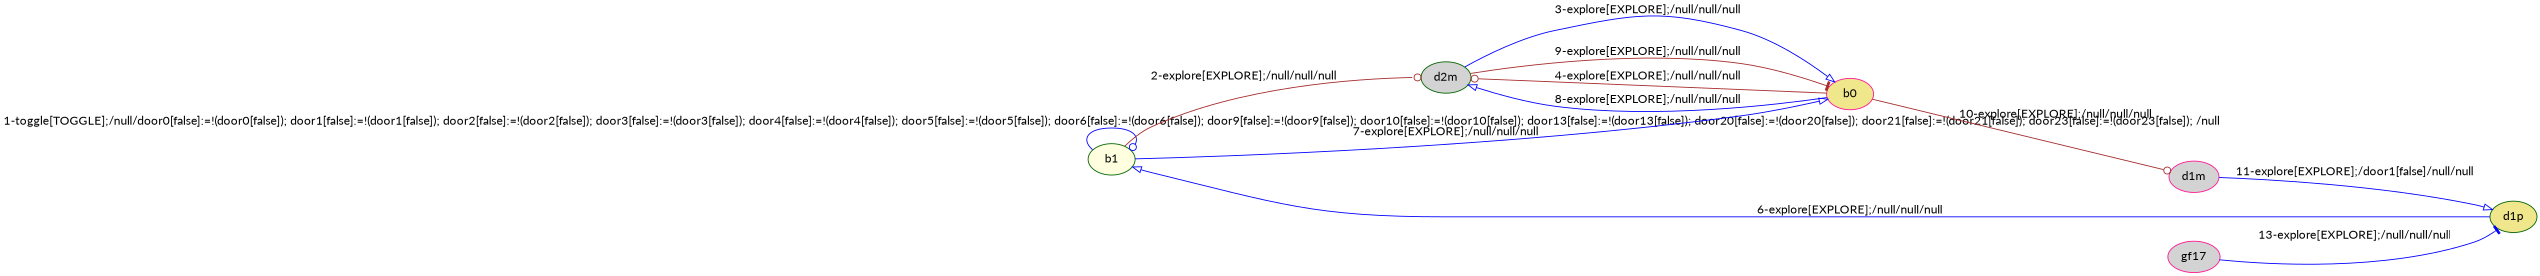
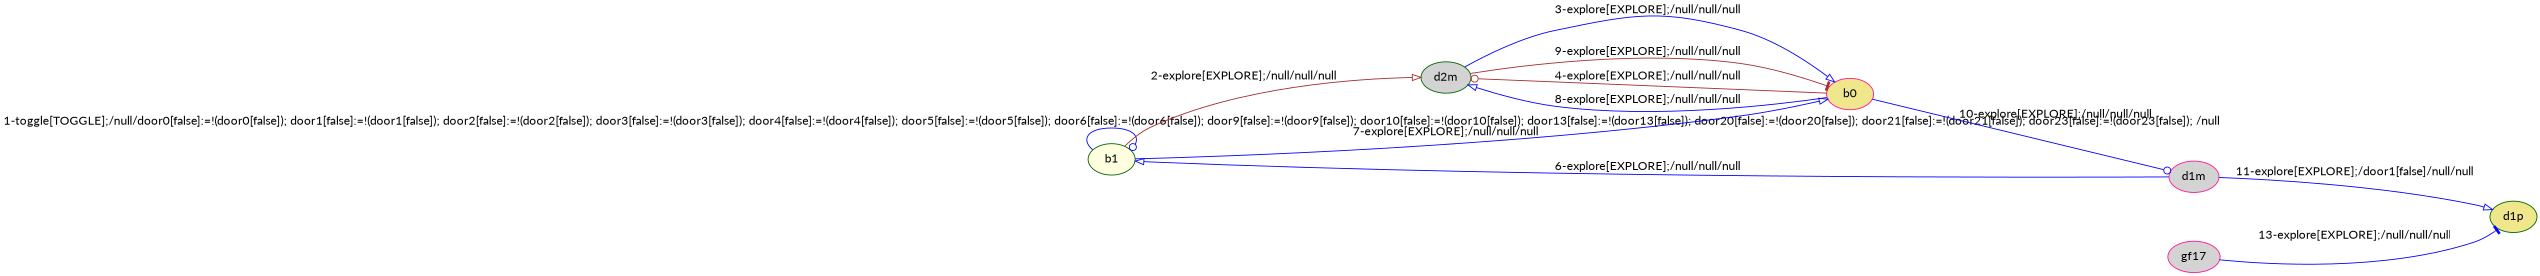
edge "b1" -> "d2m": arrowhead odot -> onormal
edge "b0" -> "d1m": color brown -> blue
edge "d1p" -> "b1": now "d1m" -> "b1"
